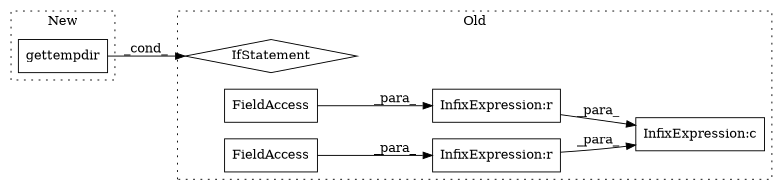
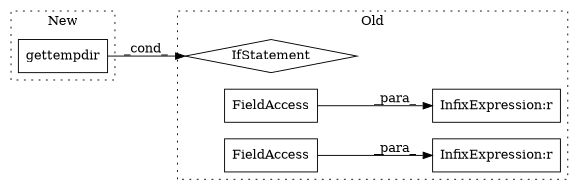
node "InfixExpression:c": removed
